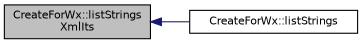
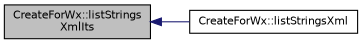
node "CreateForWx::listStrings": label "CreateForWx::listStrings" -> "CreateForWx::listStringsXml"
